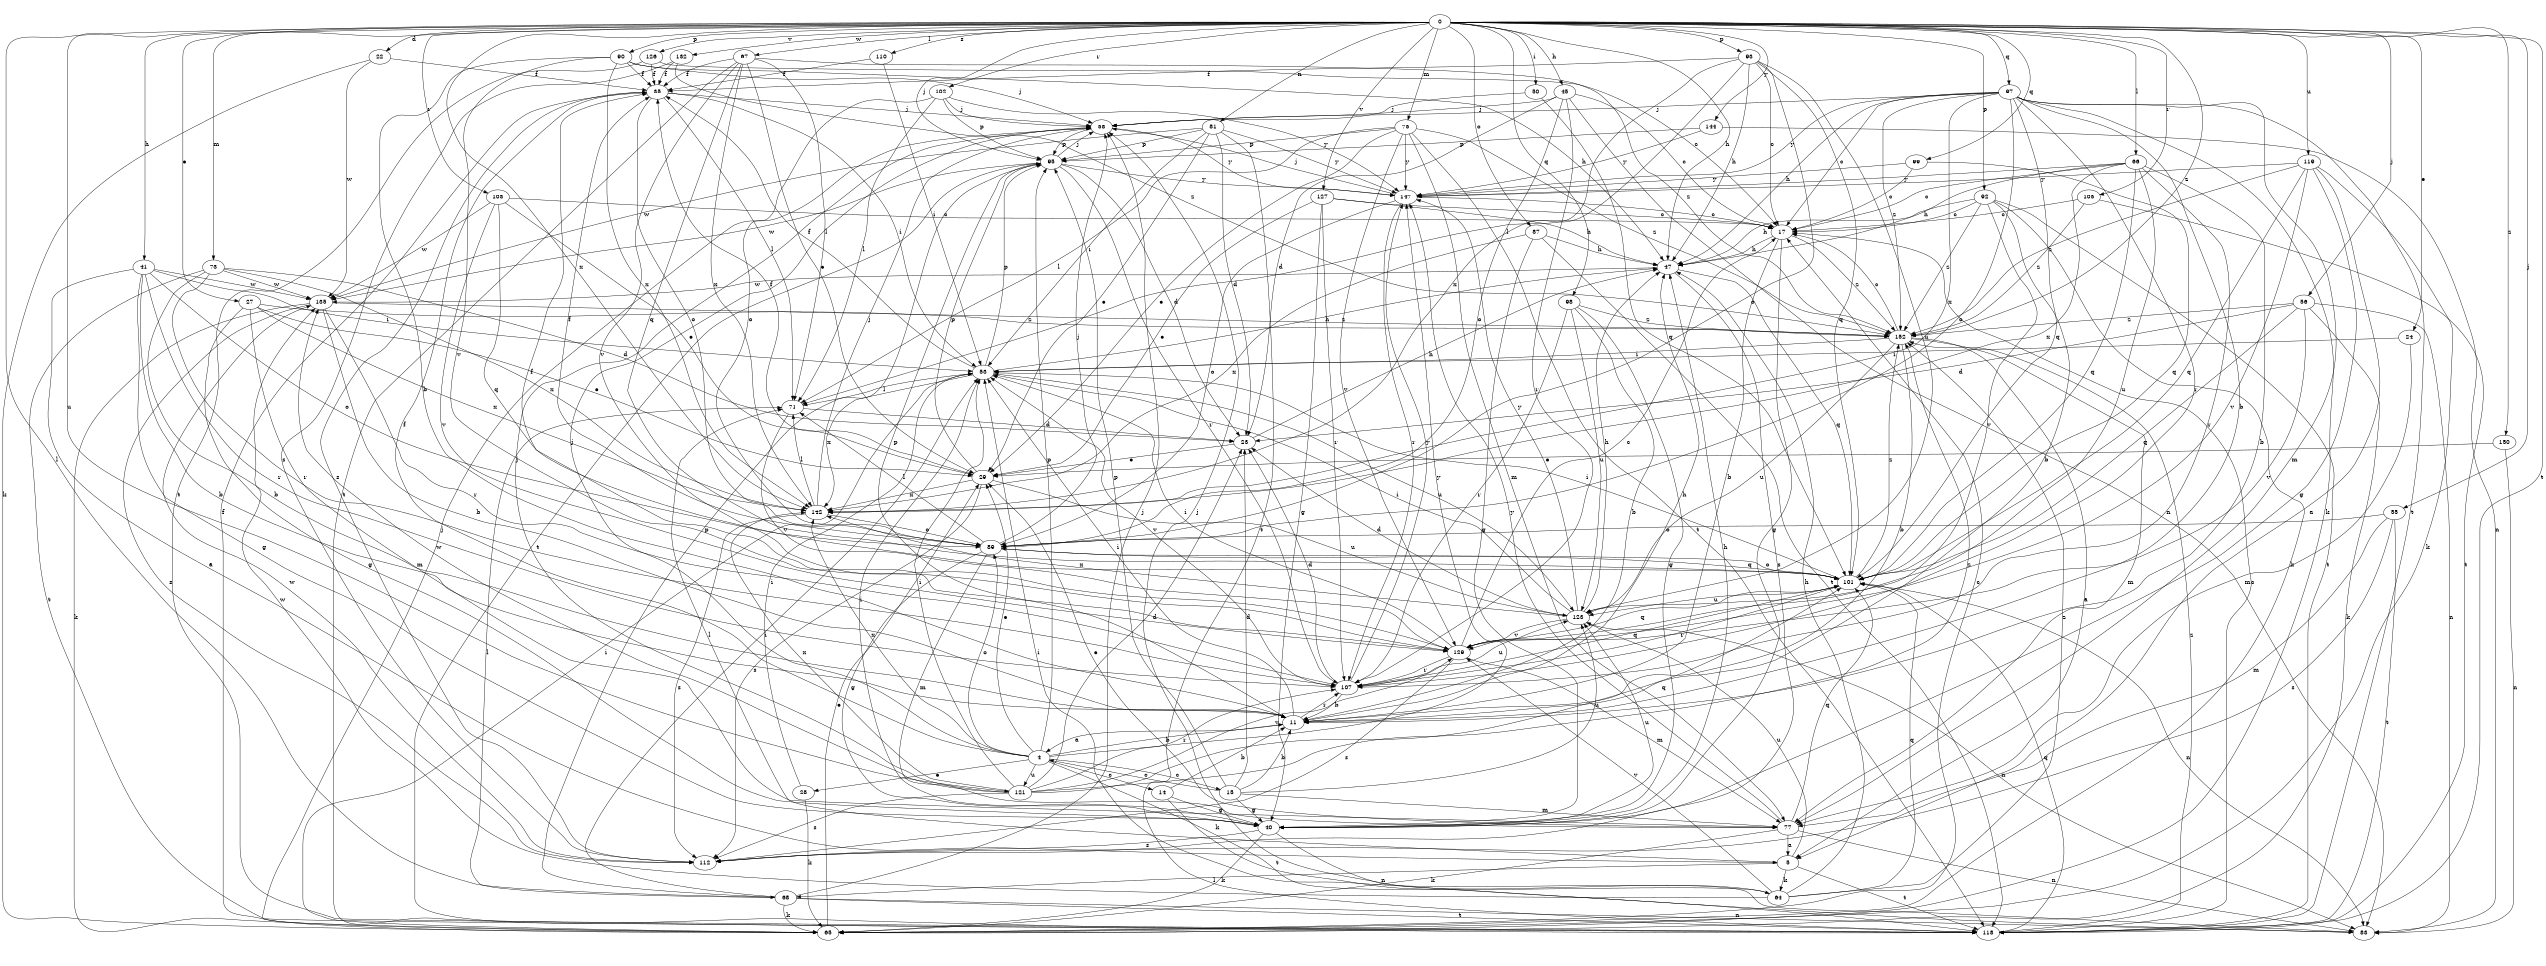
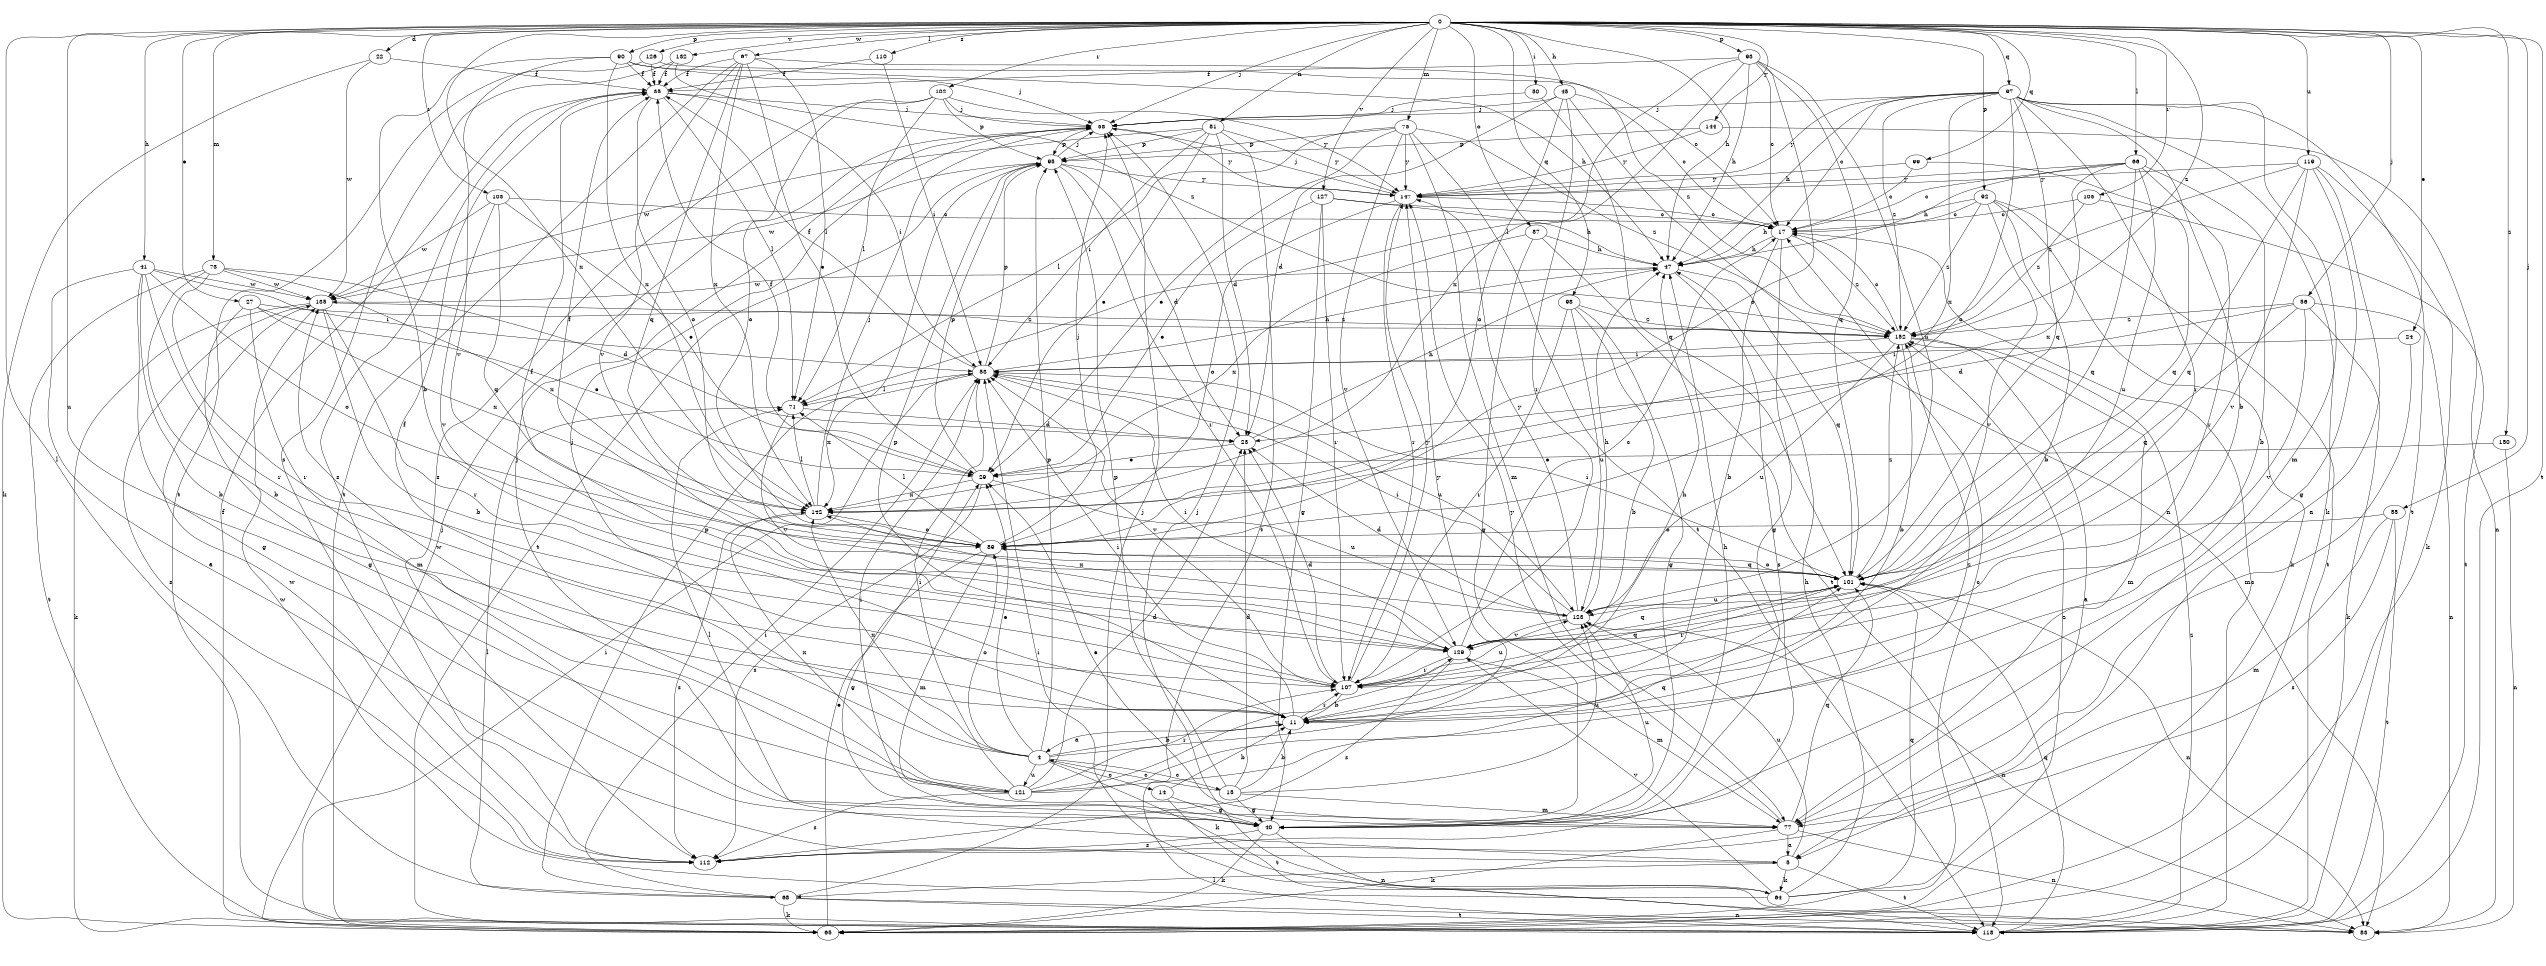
edge "0" -> "95": now "0" -> "58"
edge "102" -> "112": added, label "s"
node "28": removed
